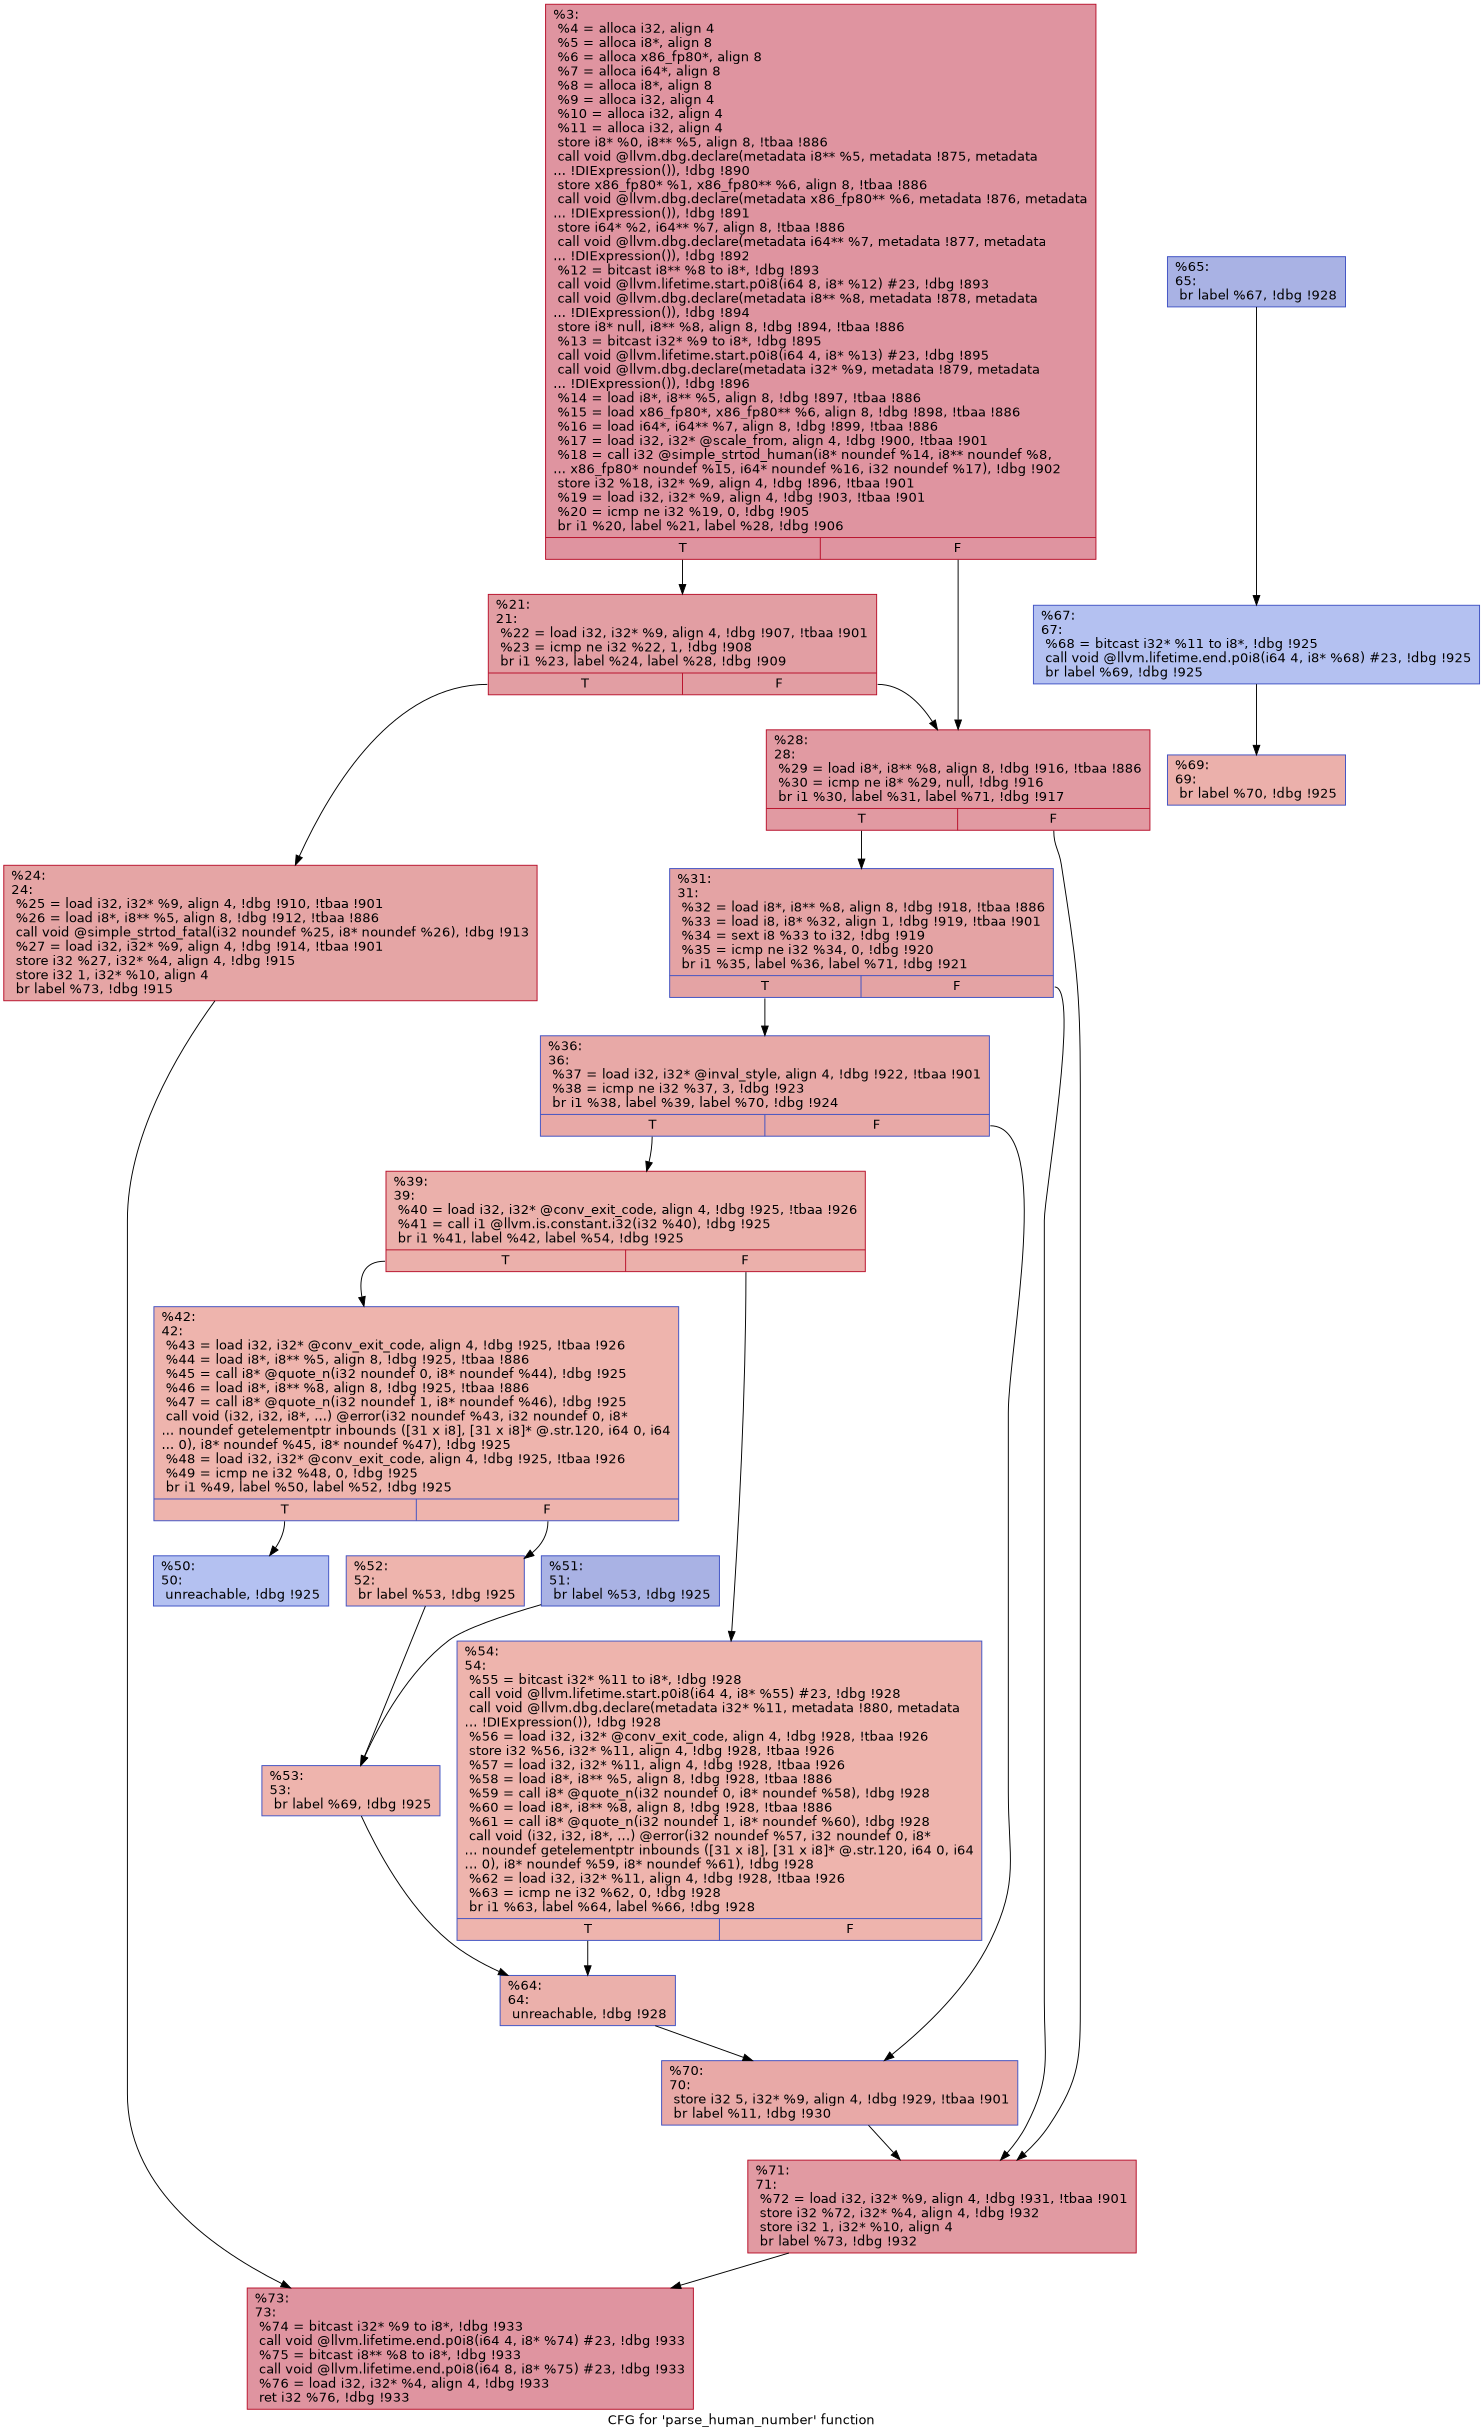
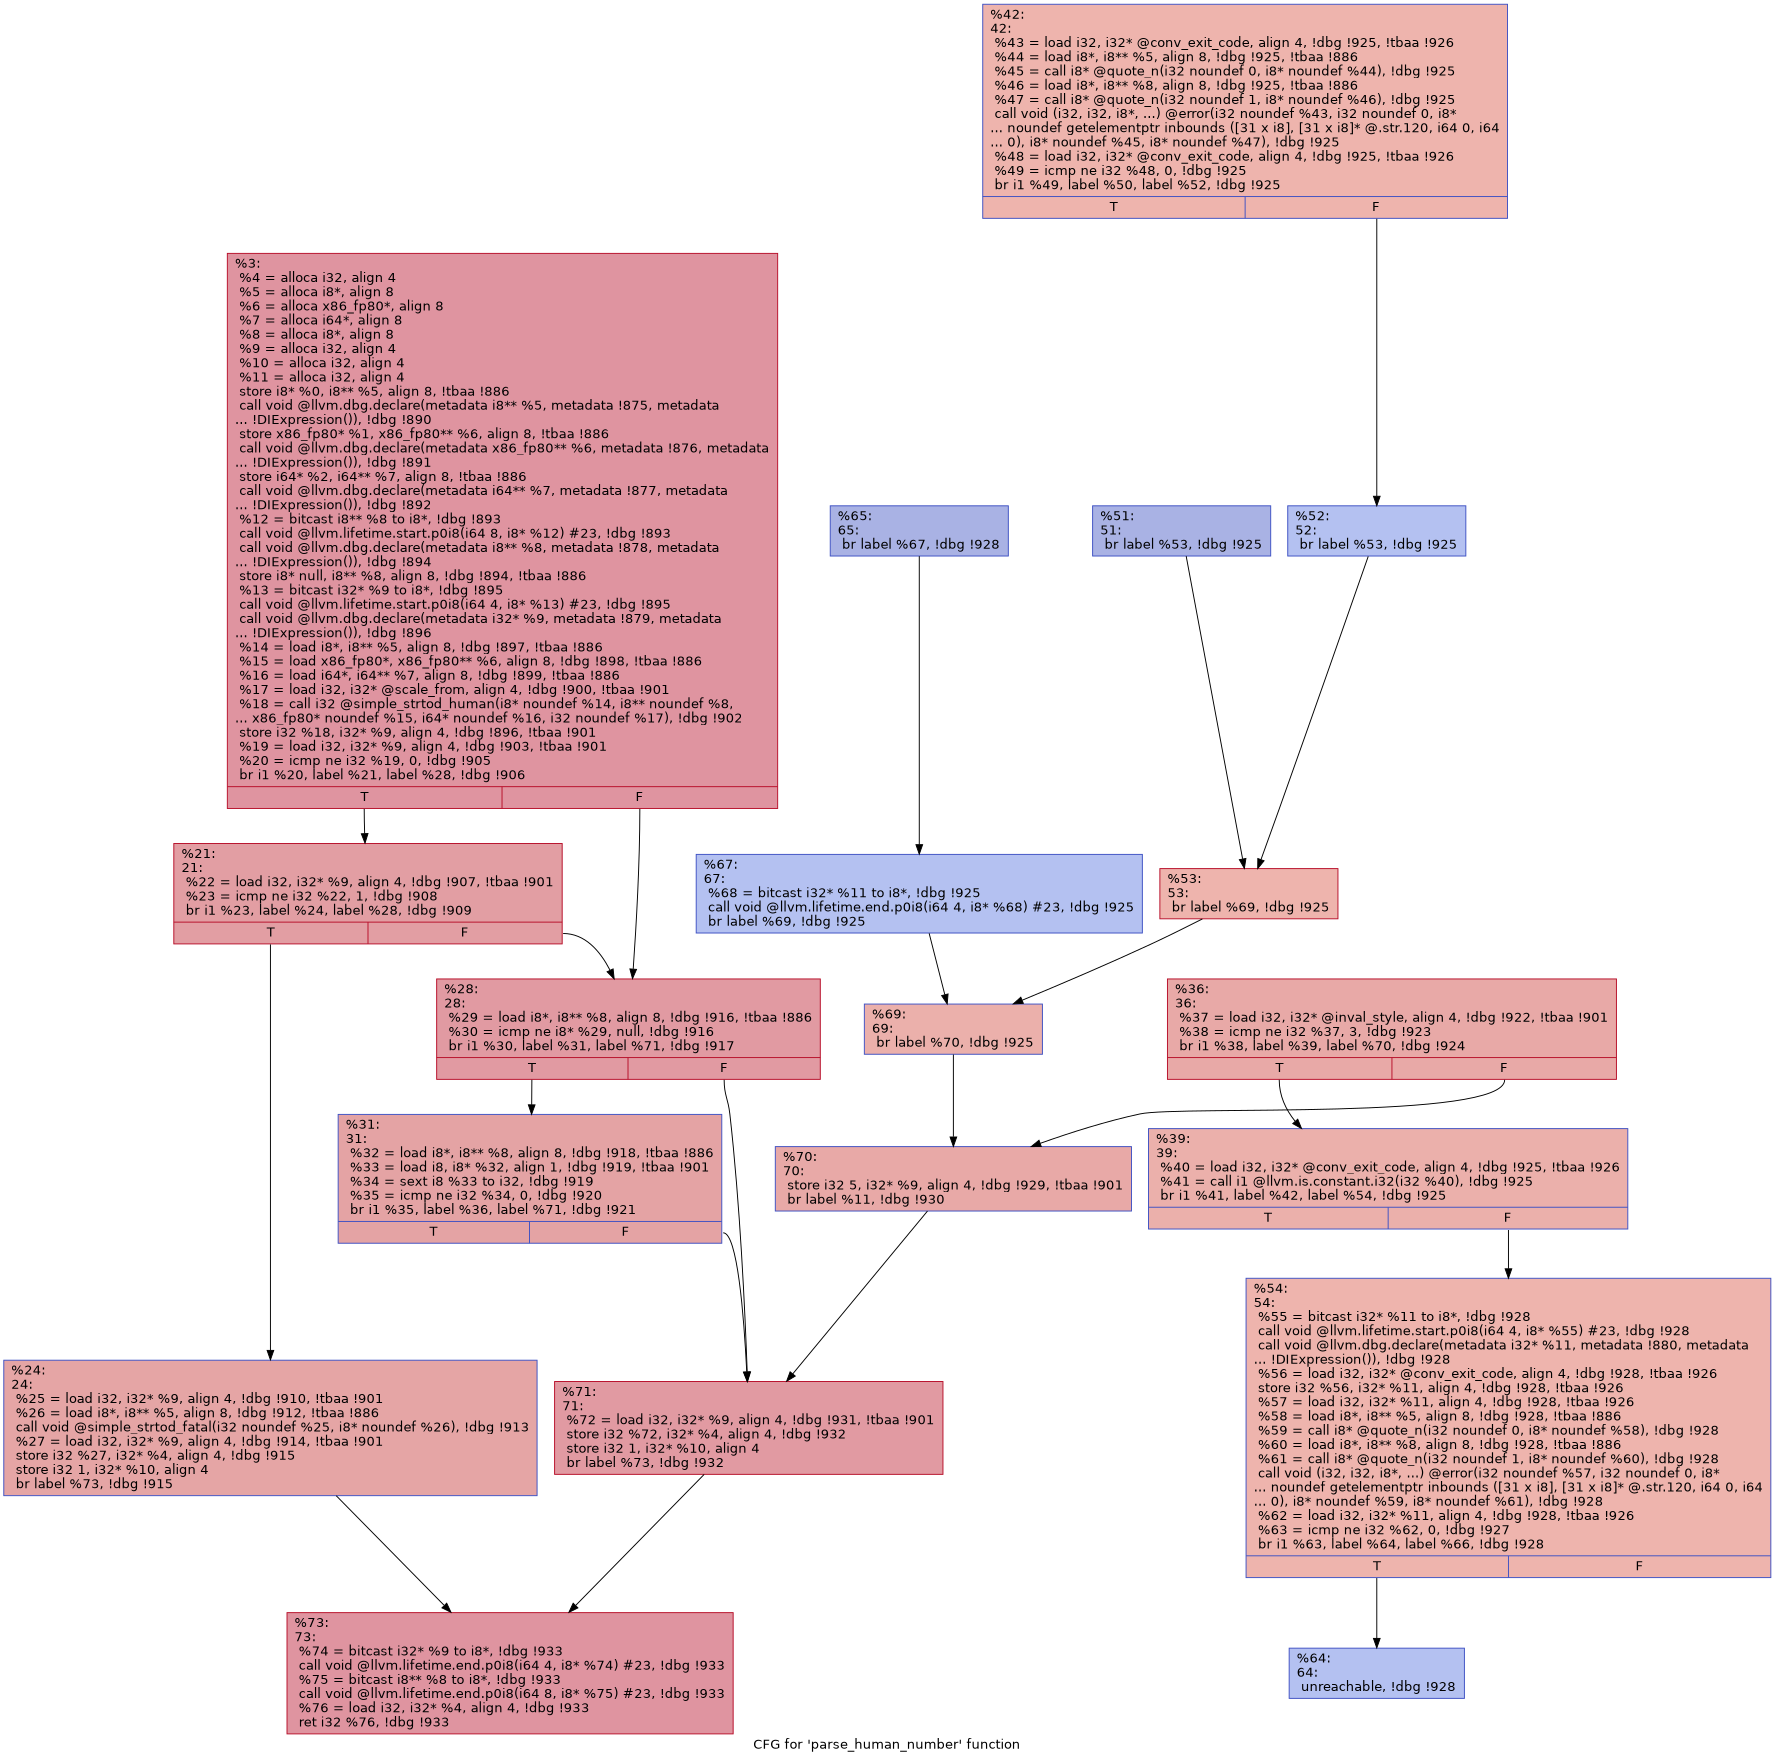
node "%24:": color #b70d28ff -> #3d50c3ff
edge "%31:" -> "%36:": removed
node "%36:": color #3d50c3ff -> #b70d28ff
node "%39:": color #b70d28ff -> #3d50c3ff
edge "%39:" -> "%42:": removed
node "%50:": removed
node "%52:": fillcolor #d8564670 -> #5572df70
node "%53:": color #3d50c3ff -> #b70d28ff
node "%54:": text "%63 = icmp ne i32 %62, 0, !dbg !928" -> "%63 = icmp ne i32 %62, 0, !dbg !927"
edge "%53:" -> "%64:": now "%53:" -> "%69:"
node "%64:": fillcolor #d24b4070 -> #5572df70
edge "%64:" -> "%70:": now "%69:" -> "%70:"
